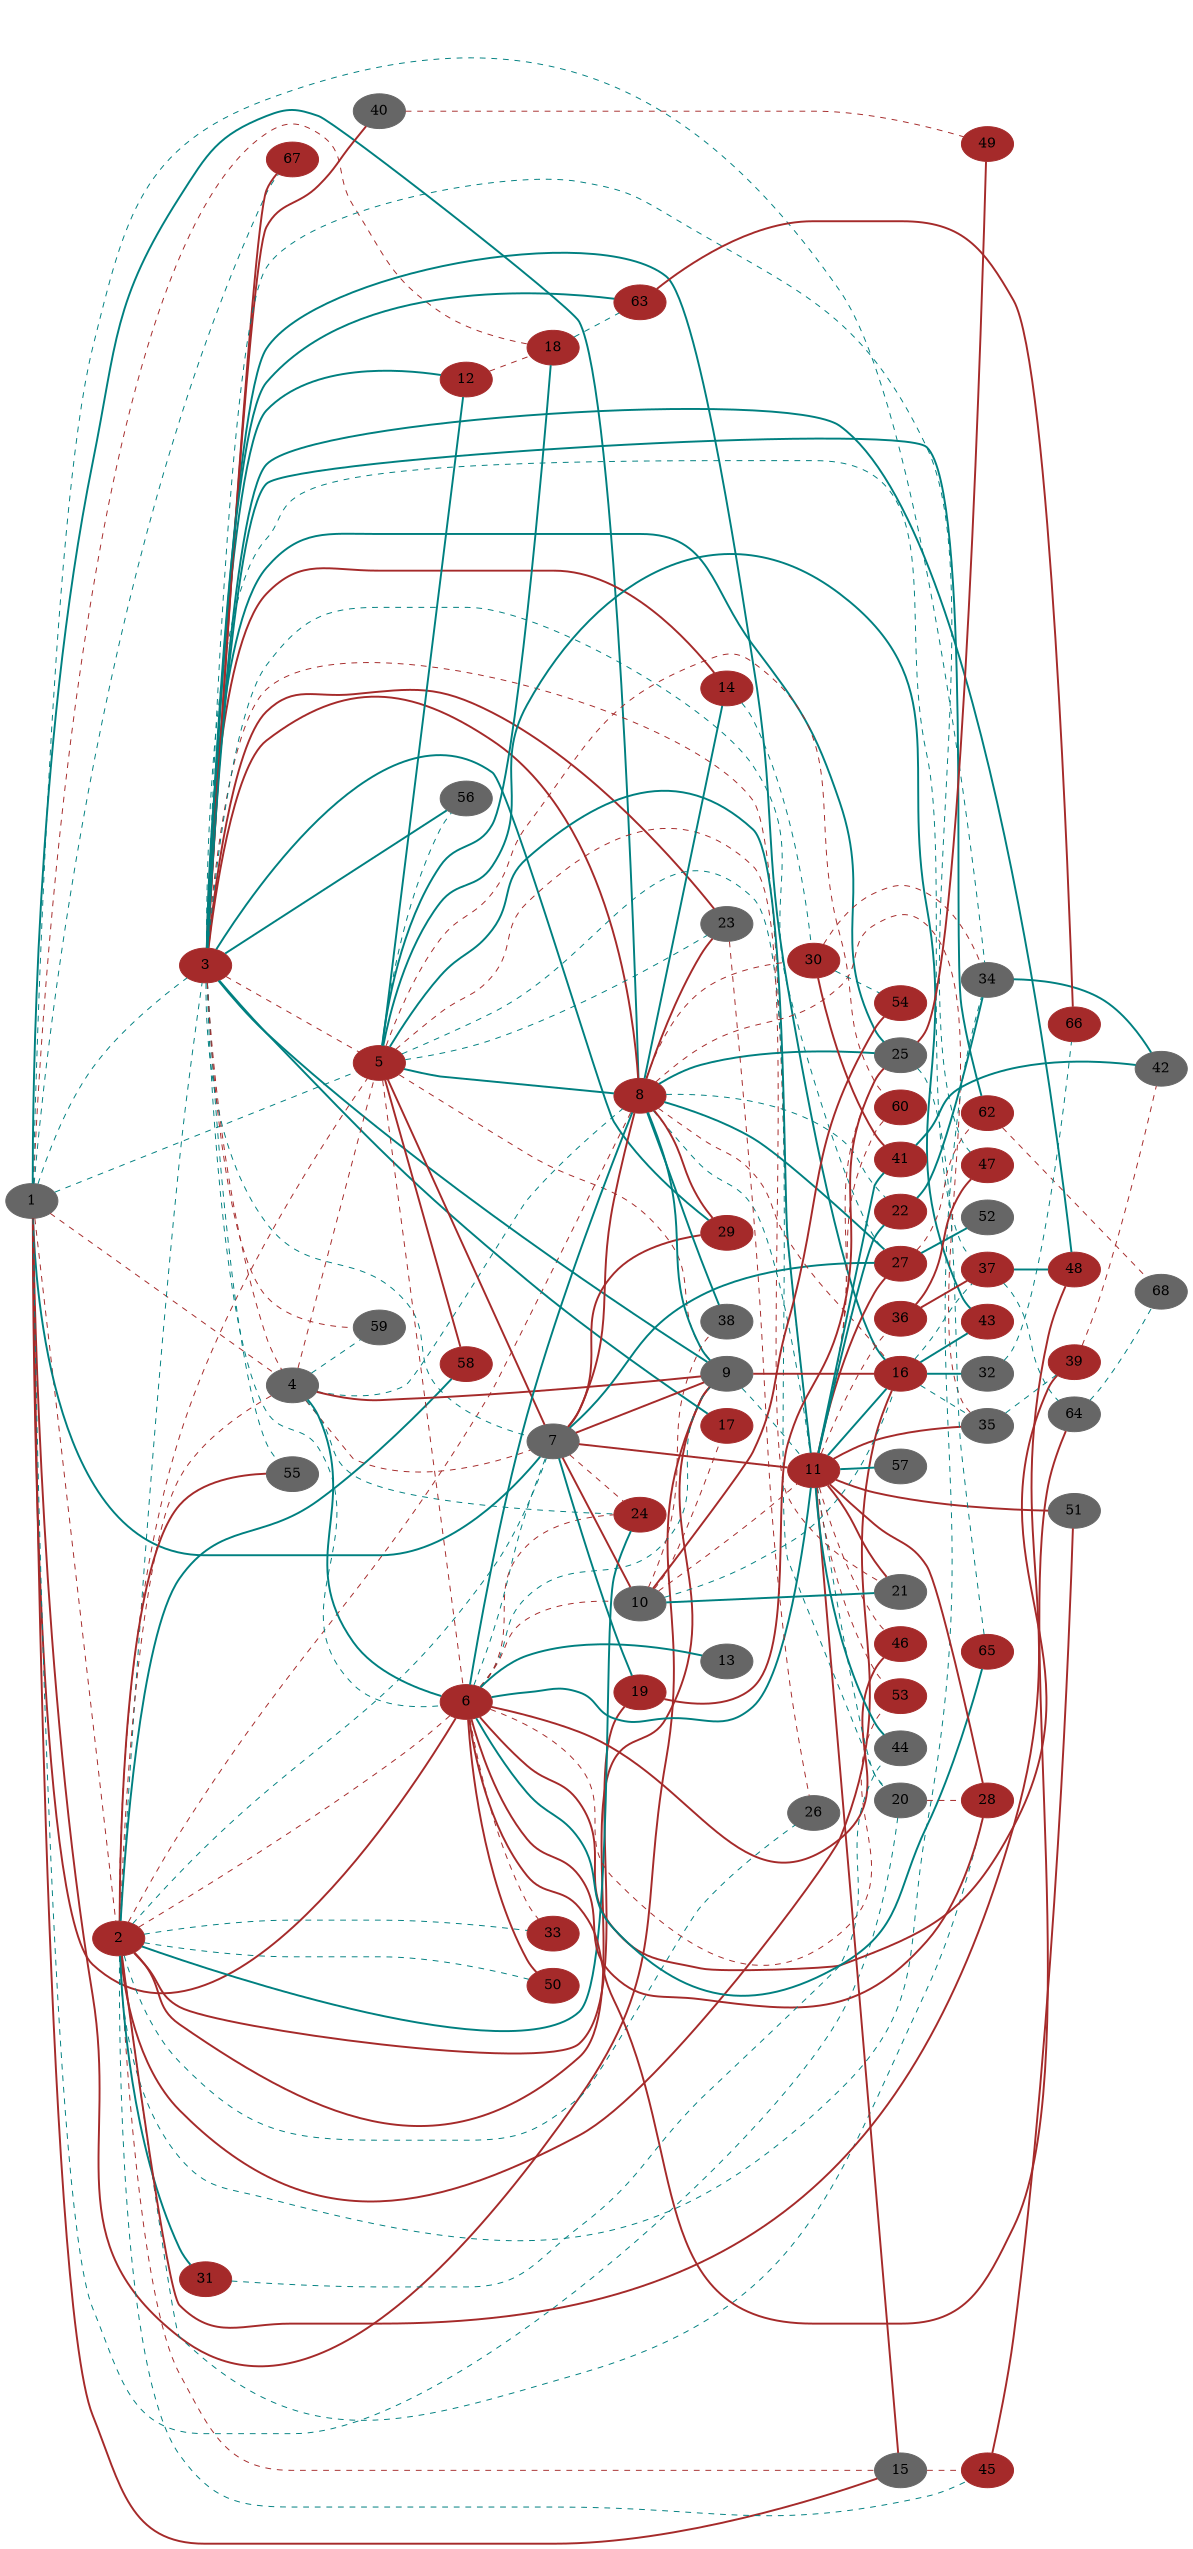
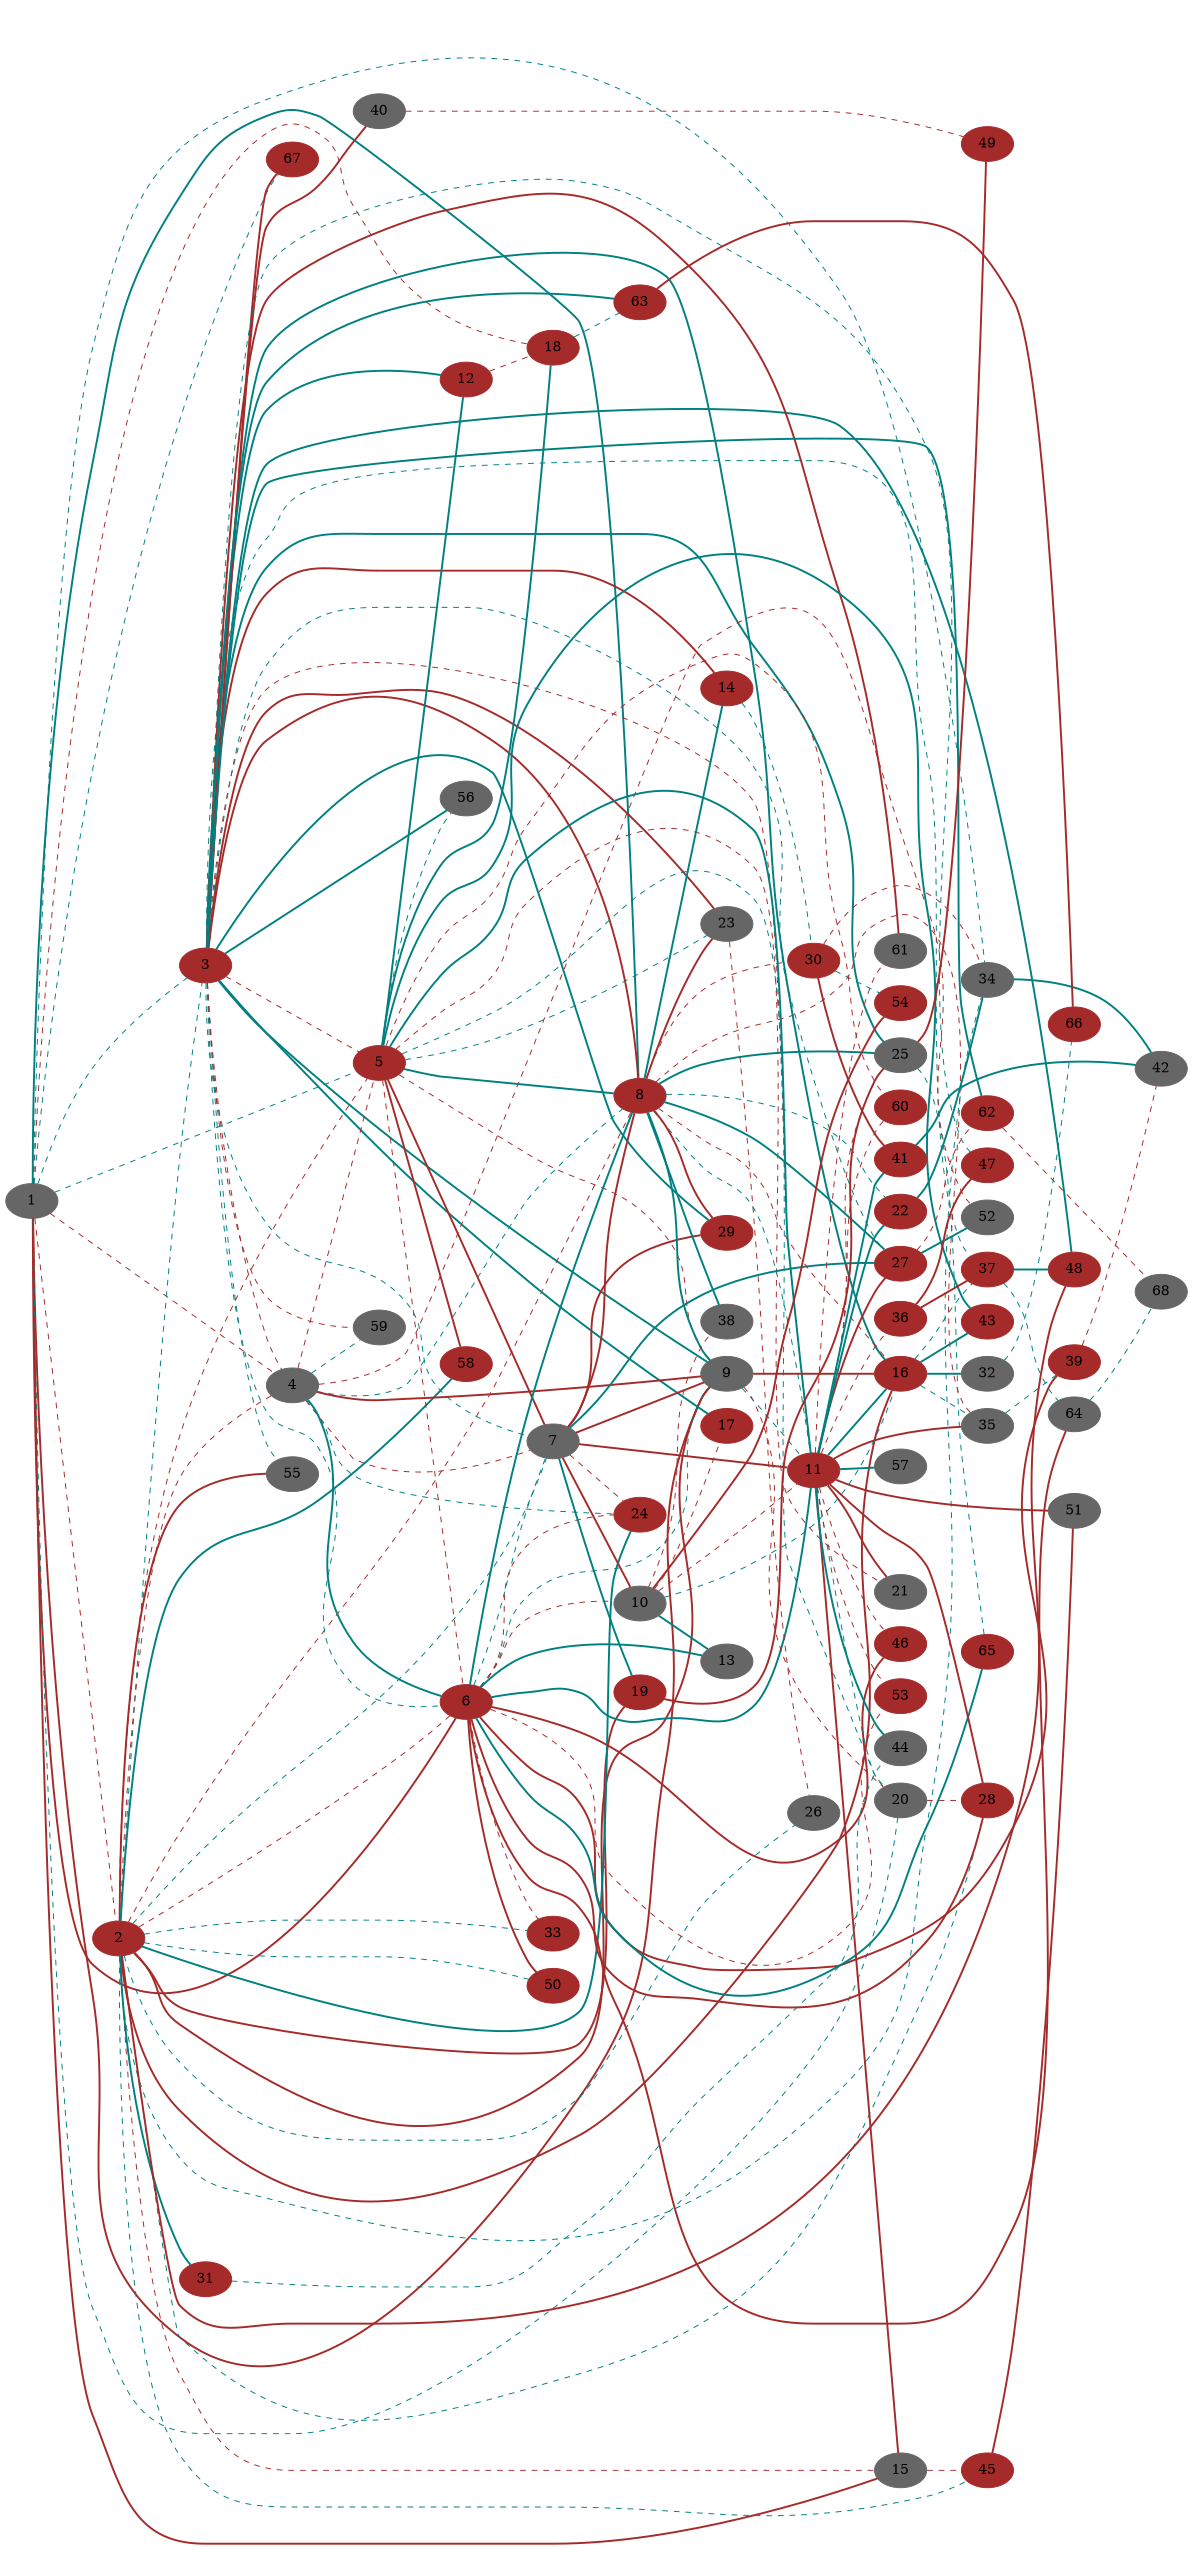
edge "52" -- "4": added
node "61": added
edge "1" -- "7": removed
edge "21" -- "10": now "13" -- "10"
edge "9" -- "20": added
